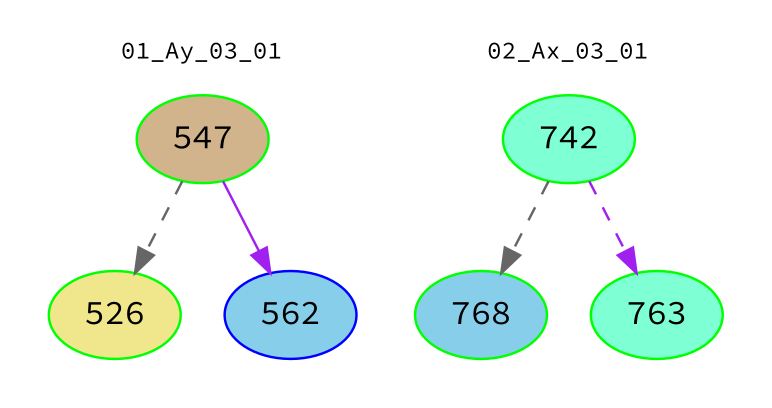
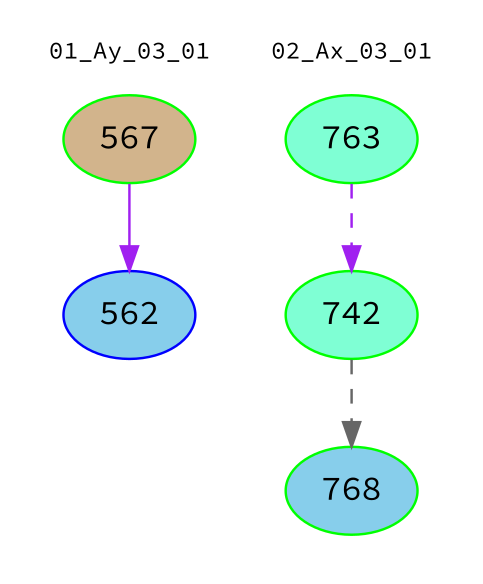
node "547": label "547" -> "567"
edge "742" -> "763": reversed
node "526": removed
